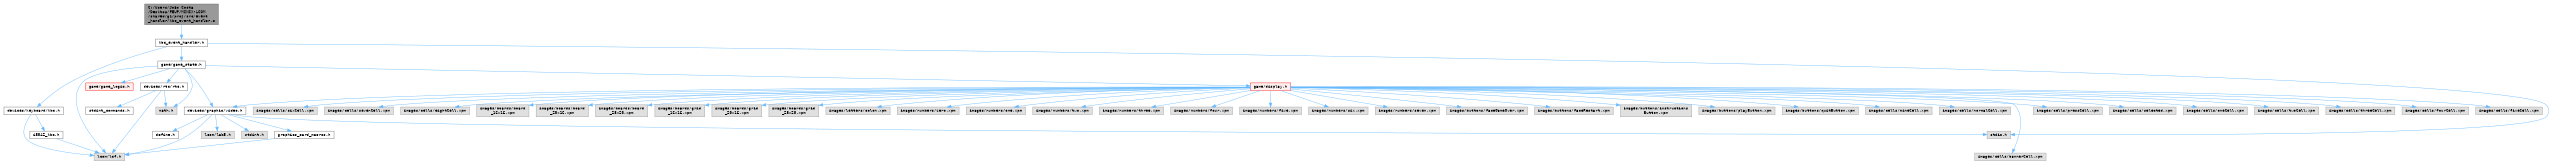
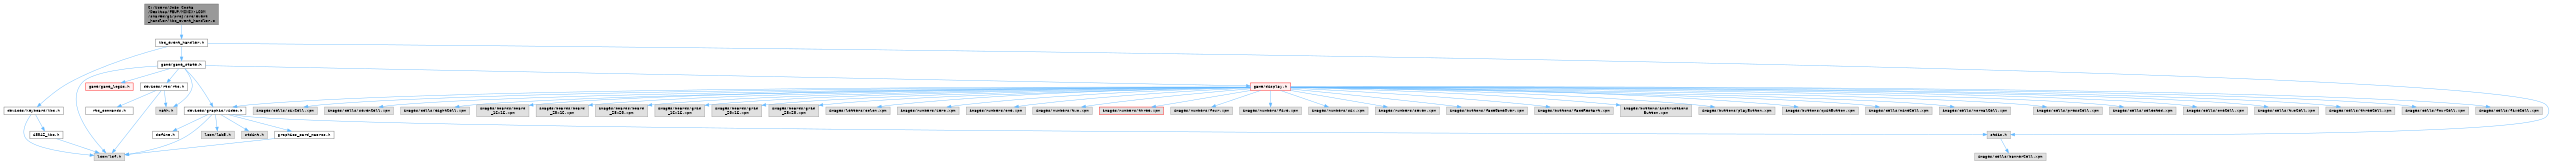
edge "game/display.h" -> "images/cells/bannerCell.xpm": now "stdio.h" -> "images/cells/bannerCell.xpm"
node "stdint_commands.h": label "stdint_commands.h" -> "rtc_commands.h"
node "images/numbers/three.xpm": color grey60 -> red
